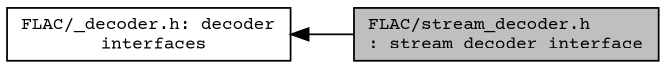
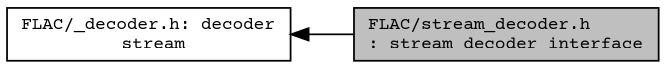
node "FLAC/_decoder.h: decoder interfaces": label "FLAC/_decoder.h: decoder interfaces" -> "FLAC/_decoder.h: decoder stream"
